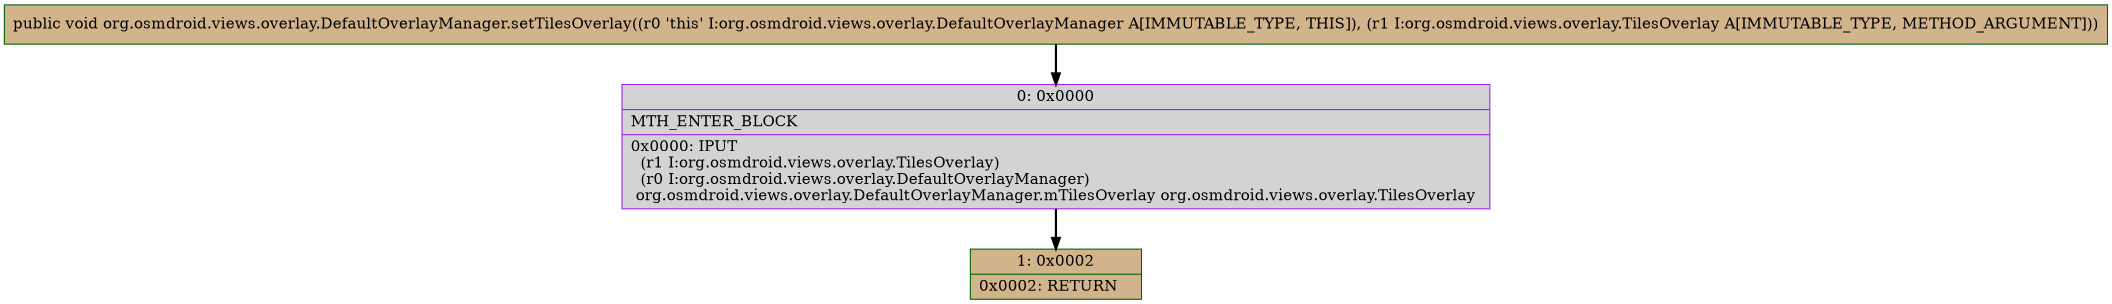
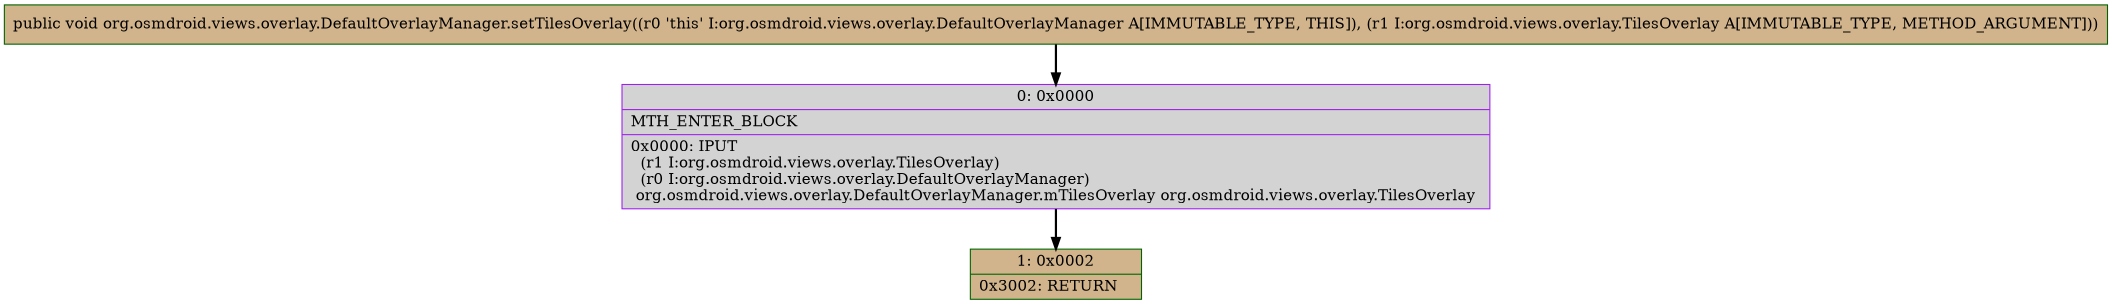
node "1: 0x0002": text "0x0002: RETURN" -> "0x3002: RETURN"
